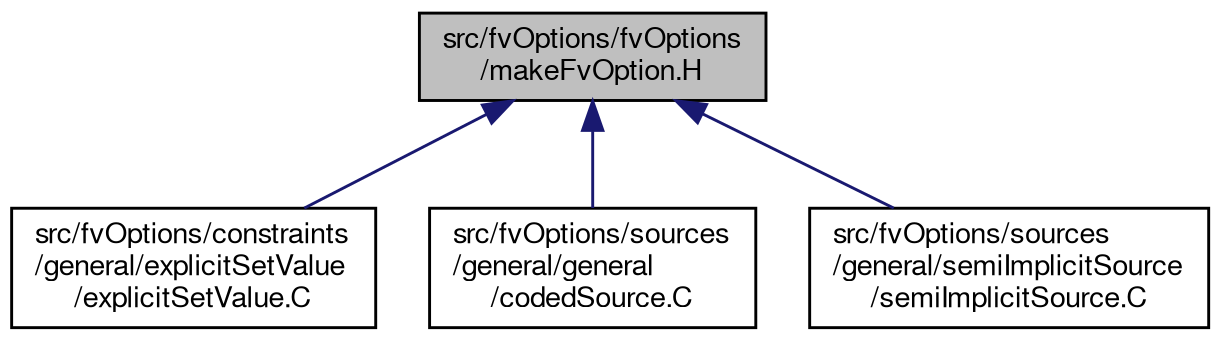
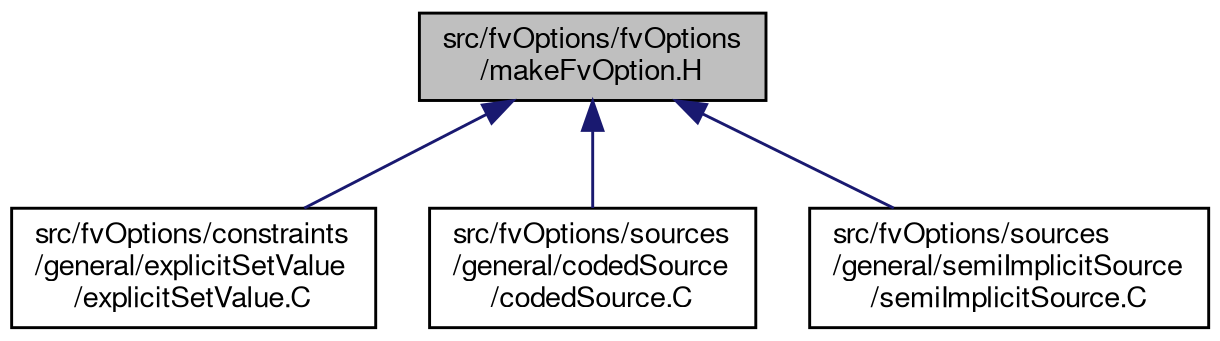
node "src/fvOptions/sources /general/general /codedSource.C": label "src/fvOptions/sources /general/general /codedSource.C" -> "src/fvOptions/sources /general/codedSource /codedSource.C"
